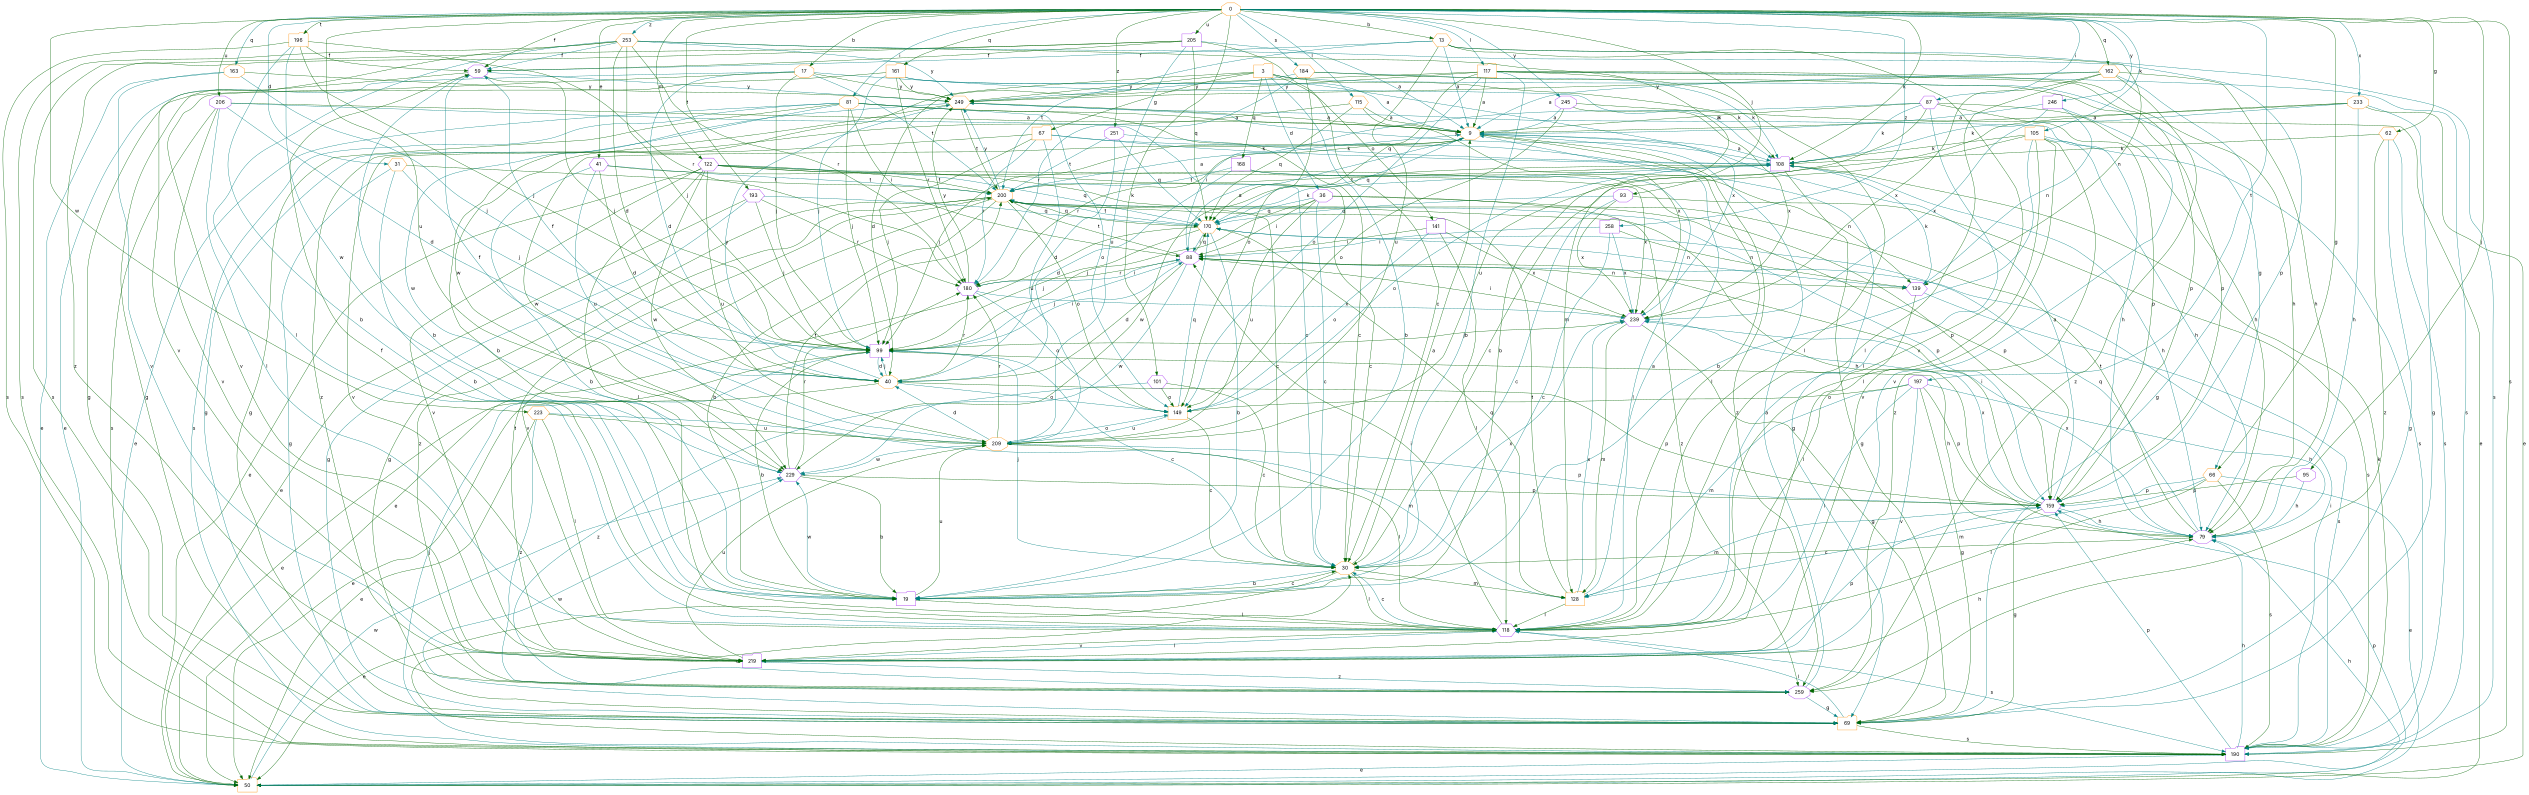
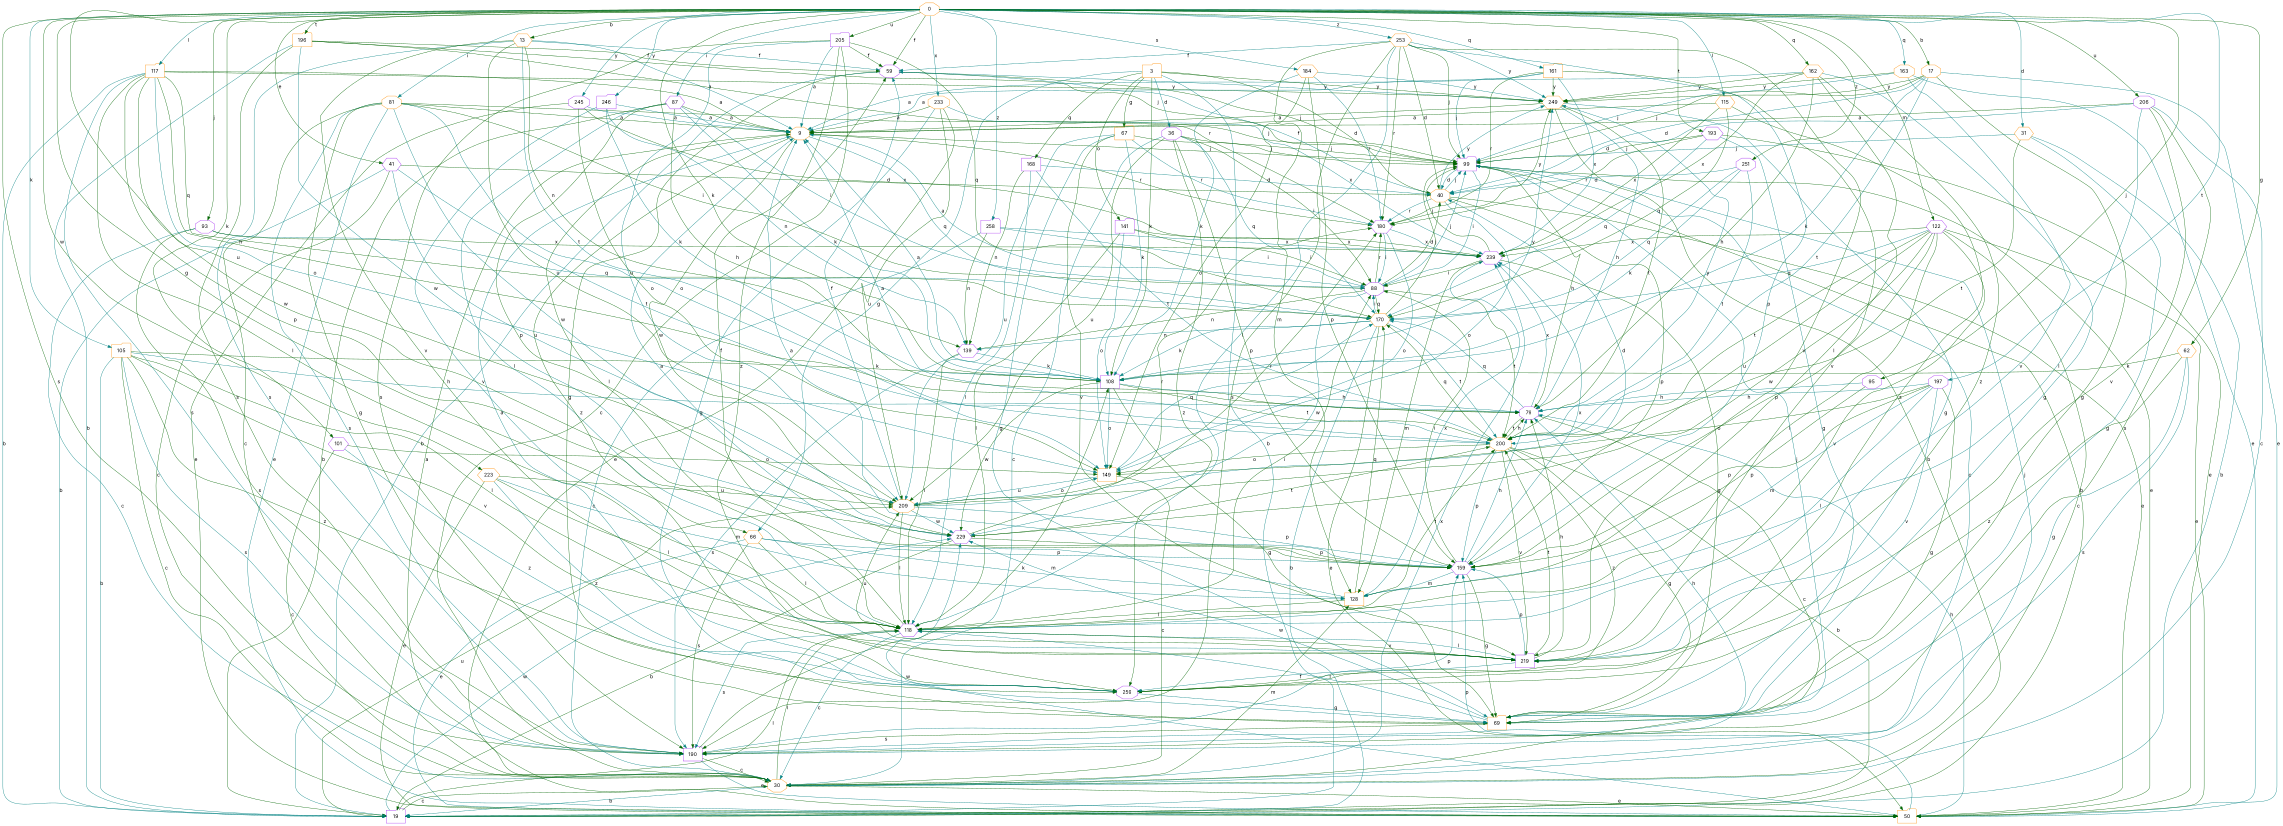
edge "0" -> "161": color darkgreen -> teal
edge "9" -> "108": reversed
edge "190" -> "88": removed, label "i"
edge "233" -> "79": removed, label "h"
edge "40" -> "180": color darkgreen -> teal
edge "219" -> "259": label "z" -> "f"
